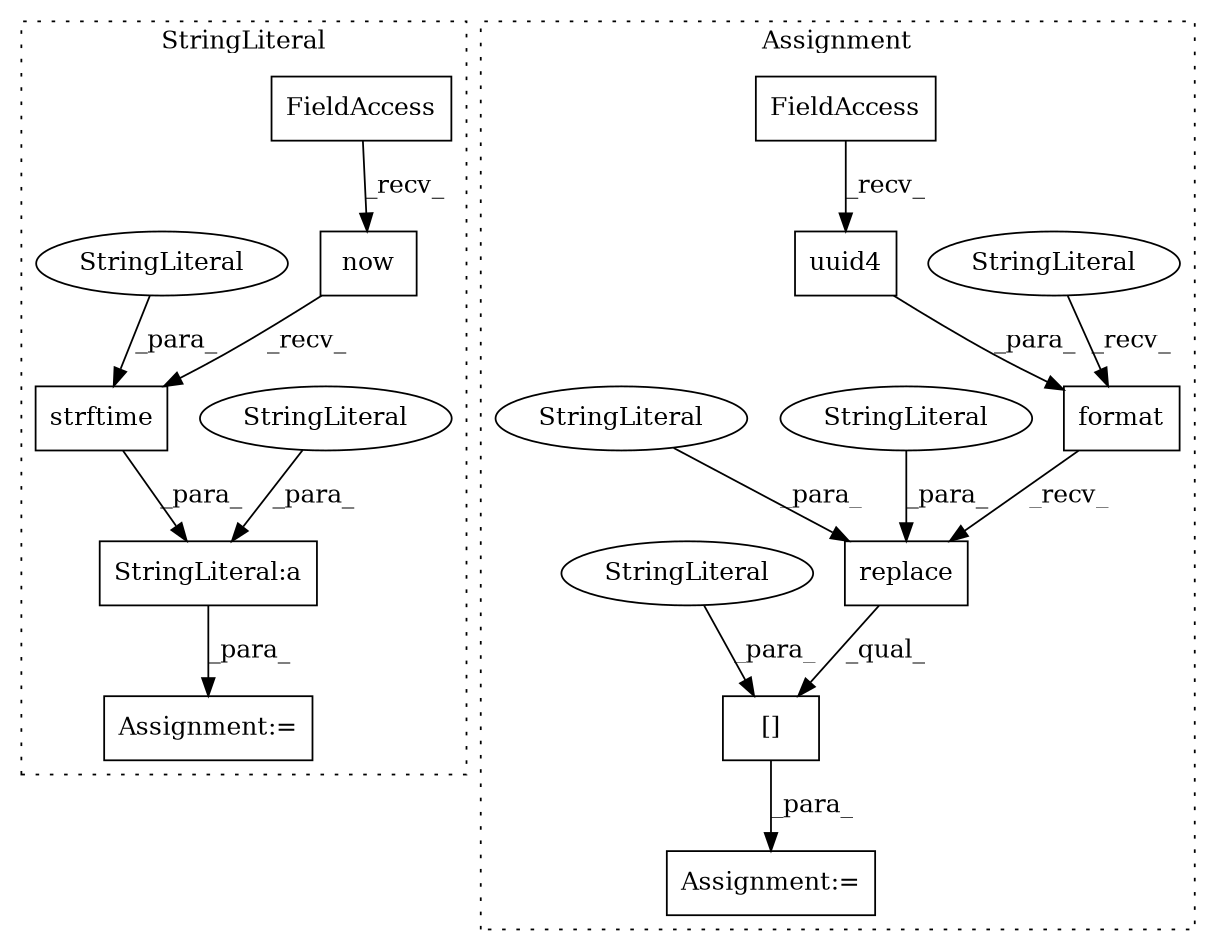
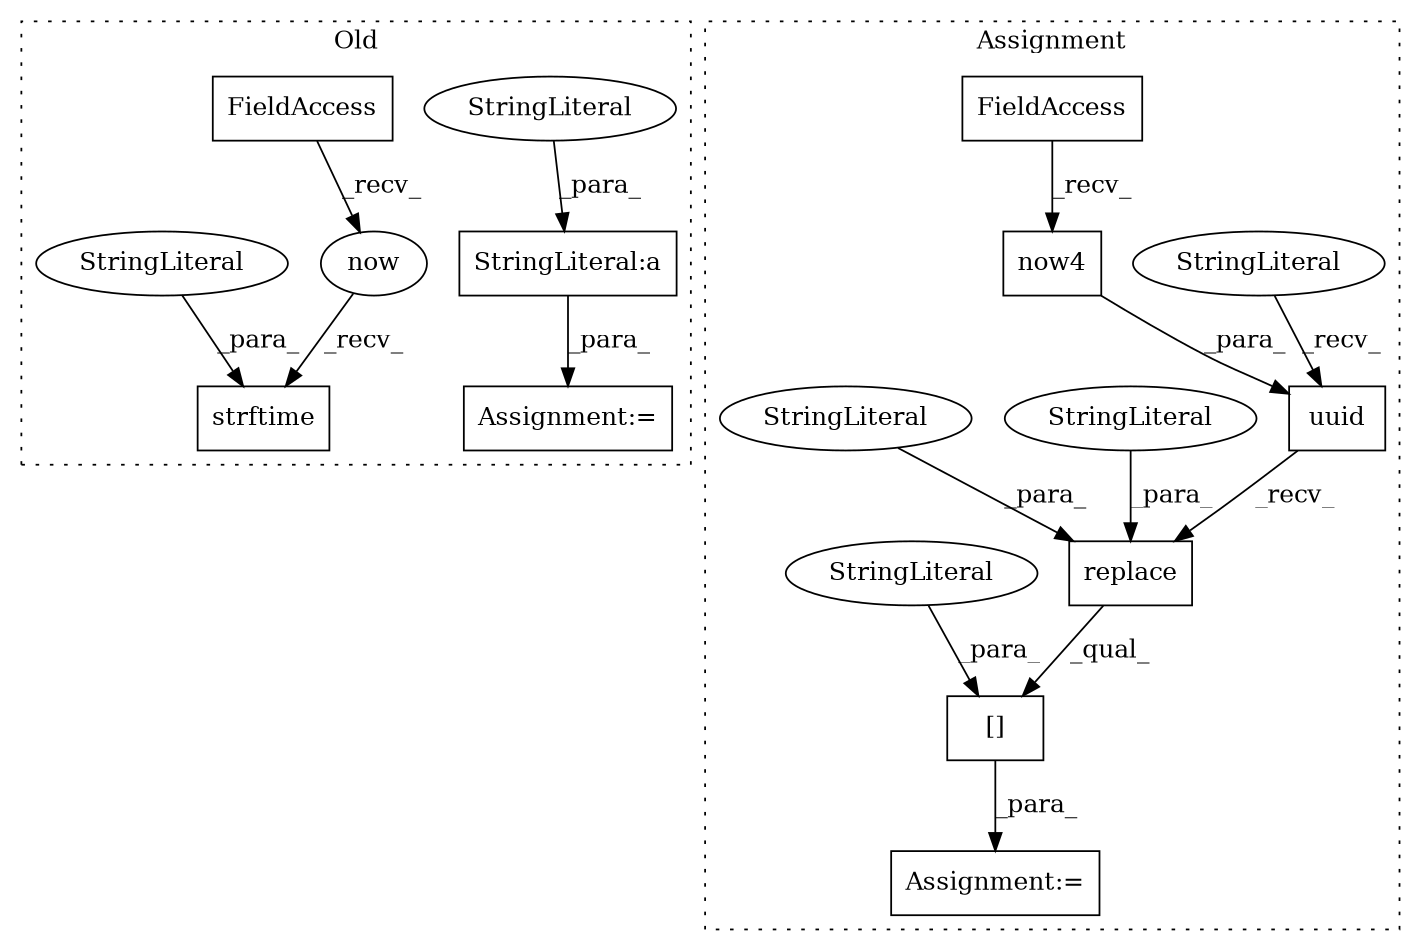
cluster "StringLiteral": label "StringLiteral" -> "Old"
node "now": shape box -> ellipse
node "uuid4": label "uuid4" -> "now4"
node "format": label "format" -> "uuid"
edge "strftime" -> "StringLiteral:a": removed, label "_para_"
